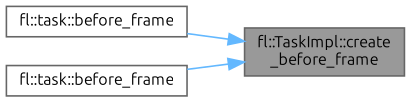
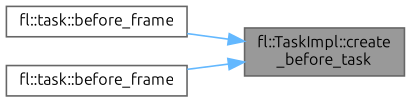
node "fl::TaskImpl::create _before_frame": label "fl::TaskImpl::create _before_frame" -> "fl::TaskImpl::create _before_task"
